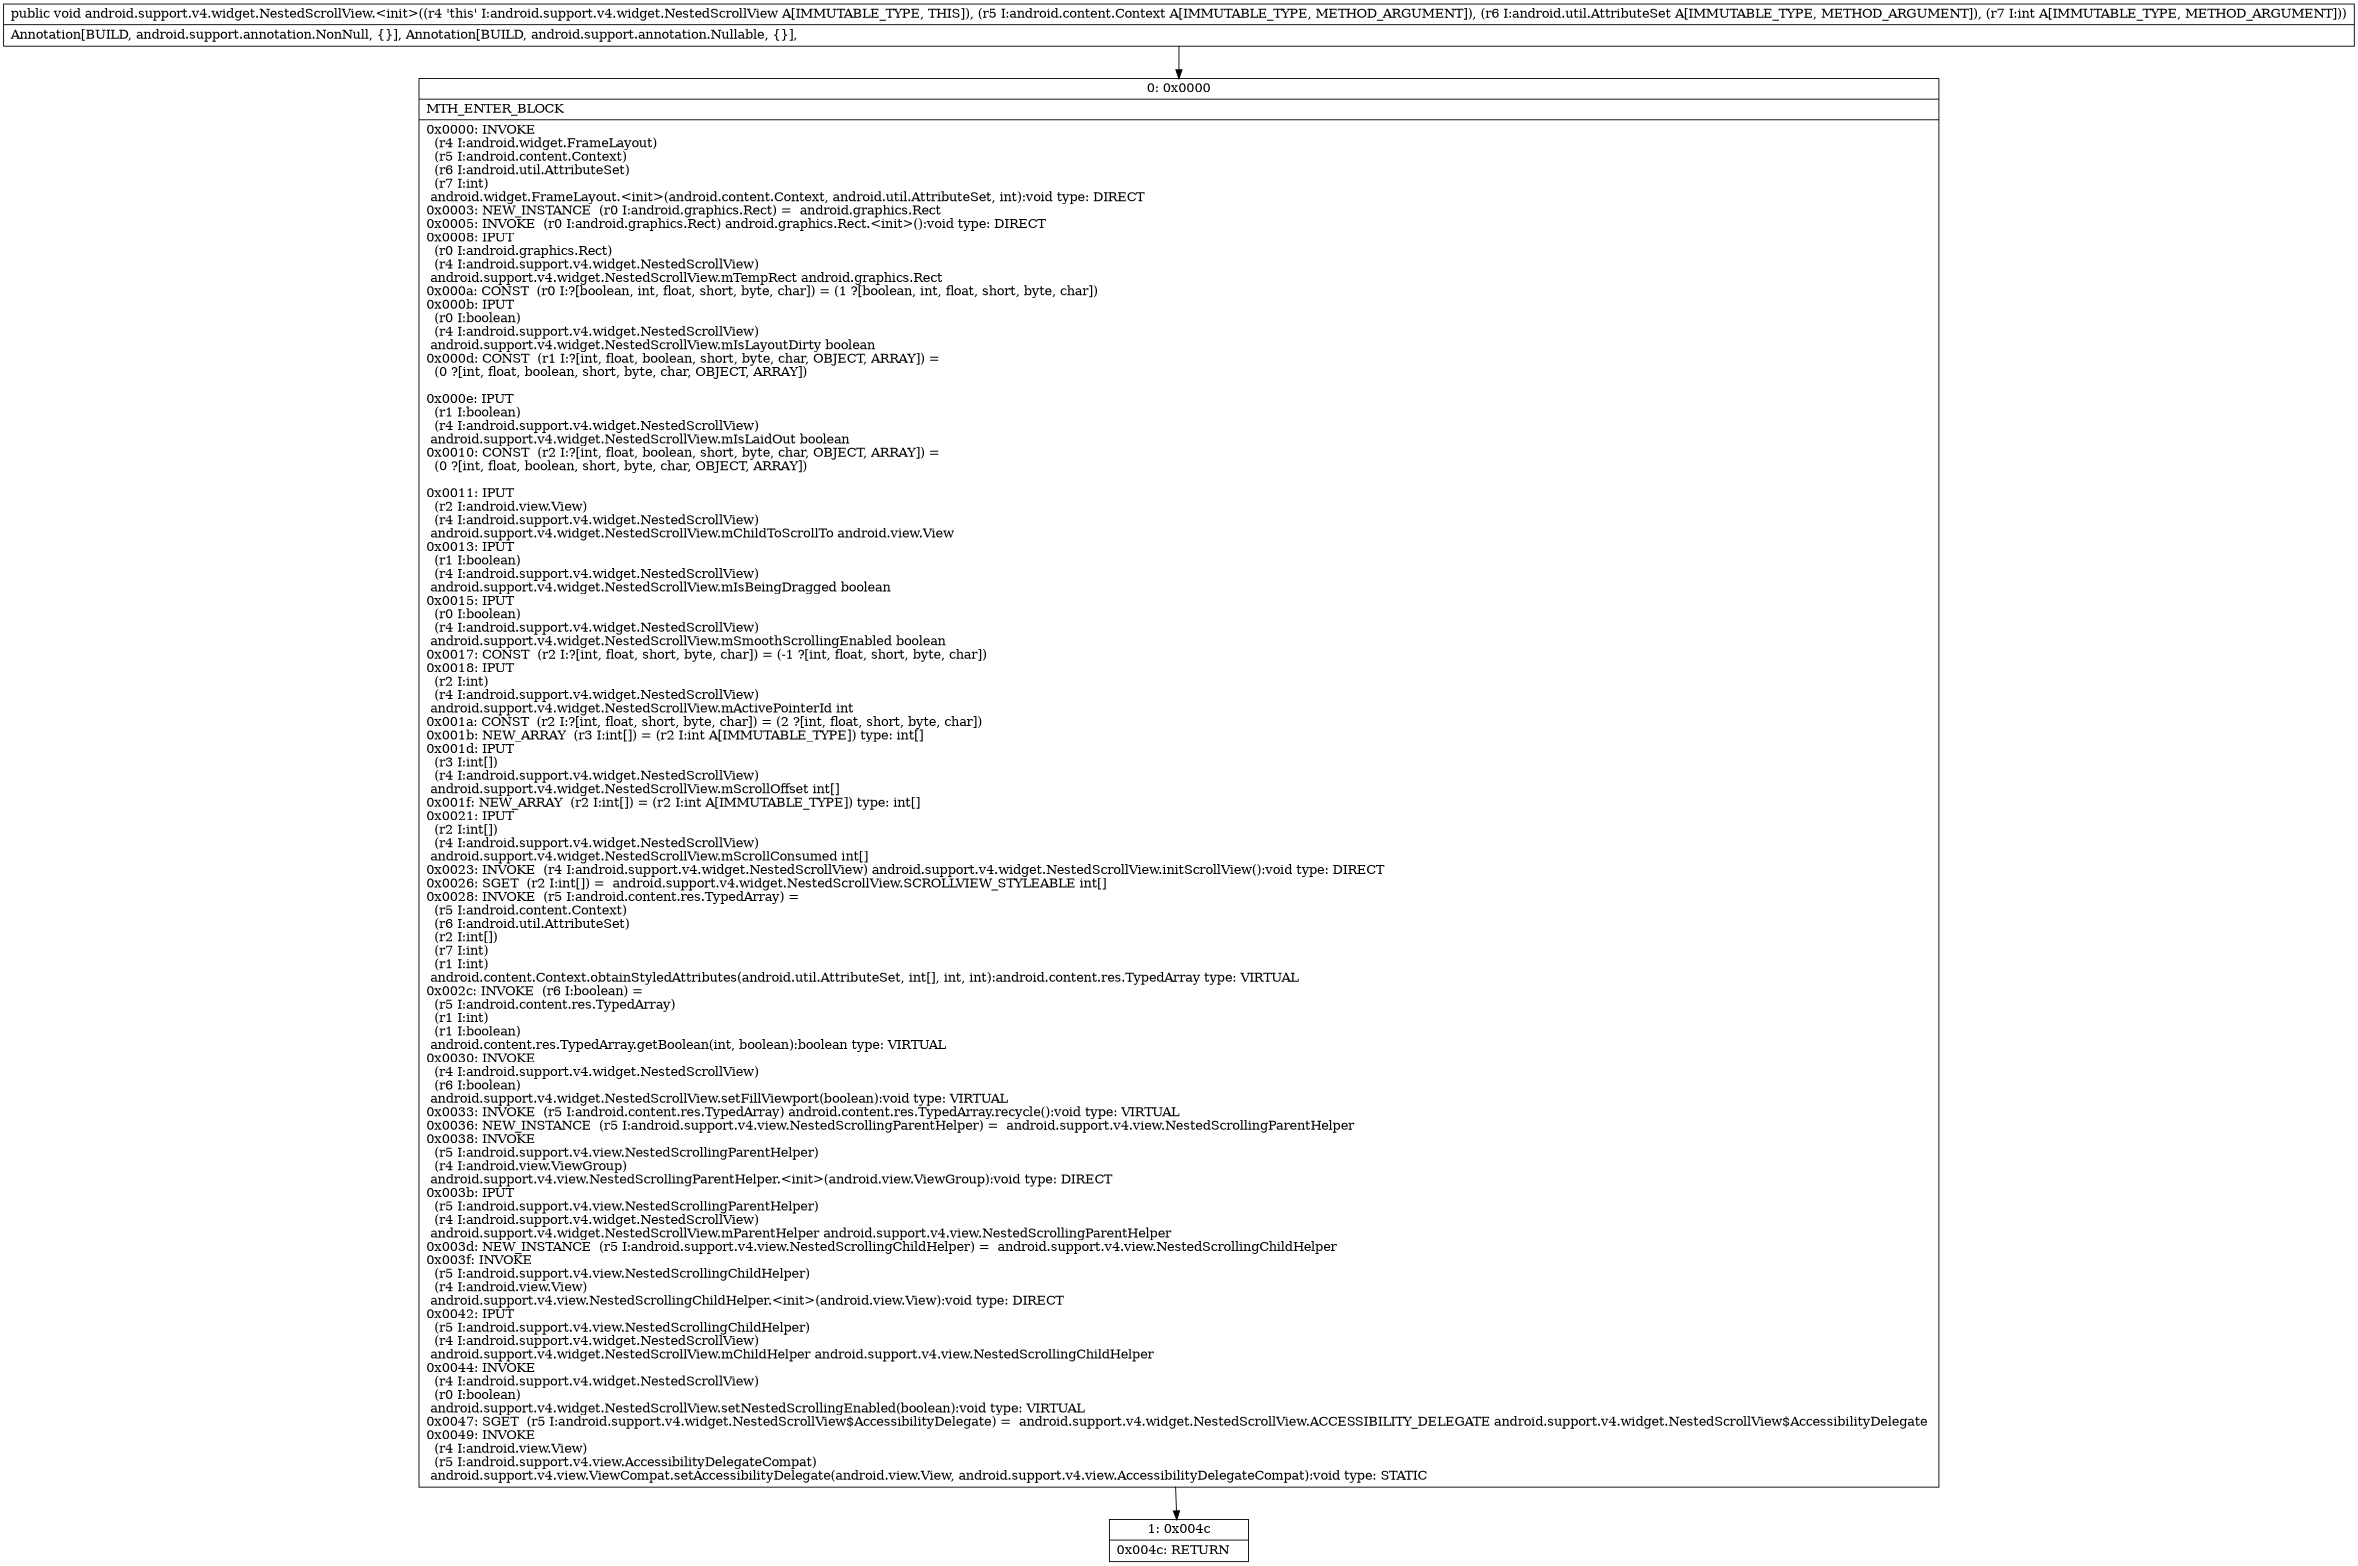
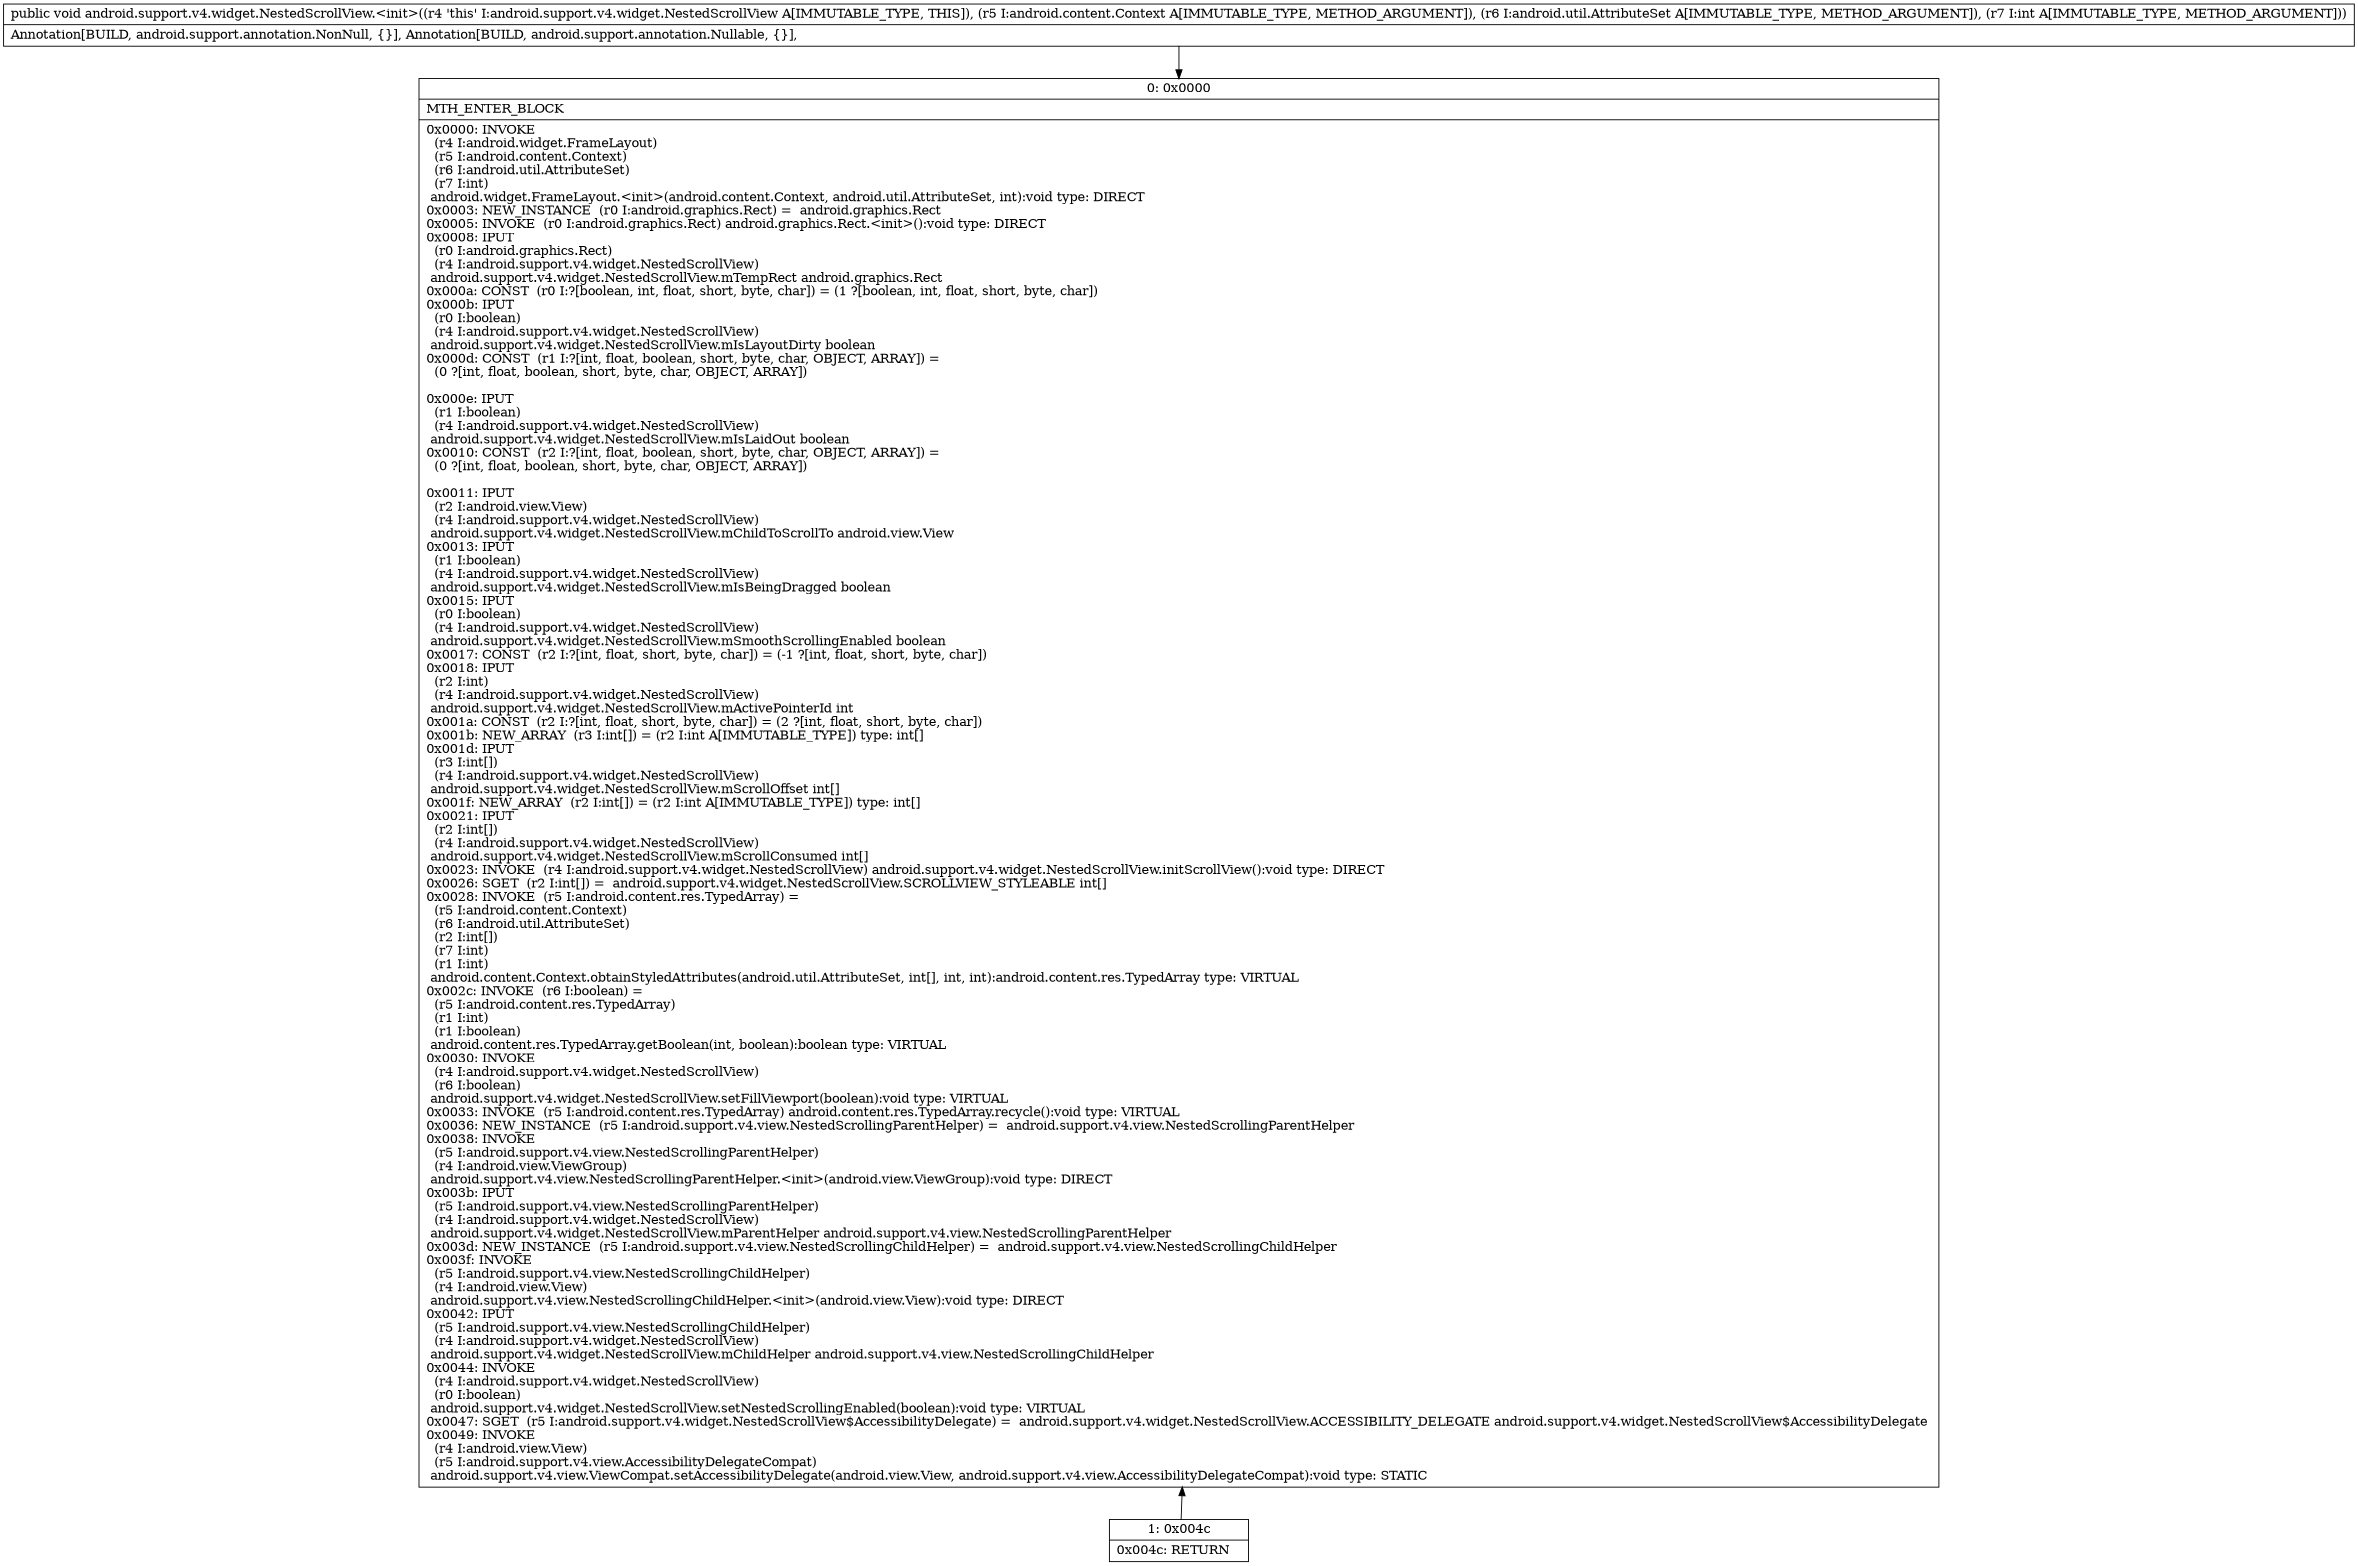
edge "0: 0x0000" -> "1: 0x004c": reversed
